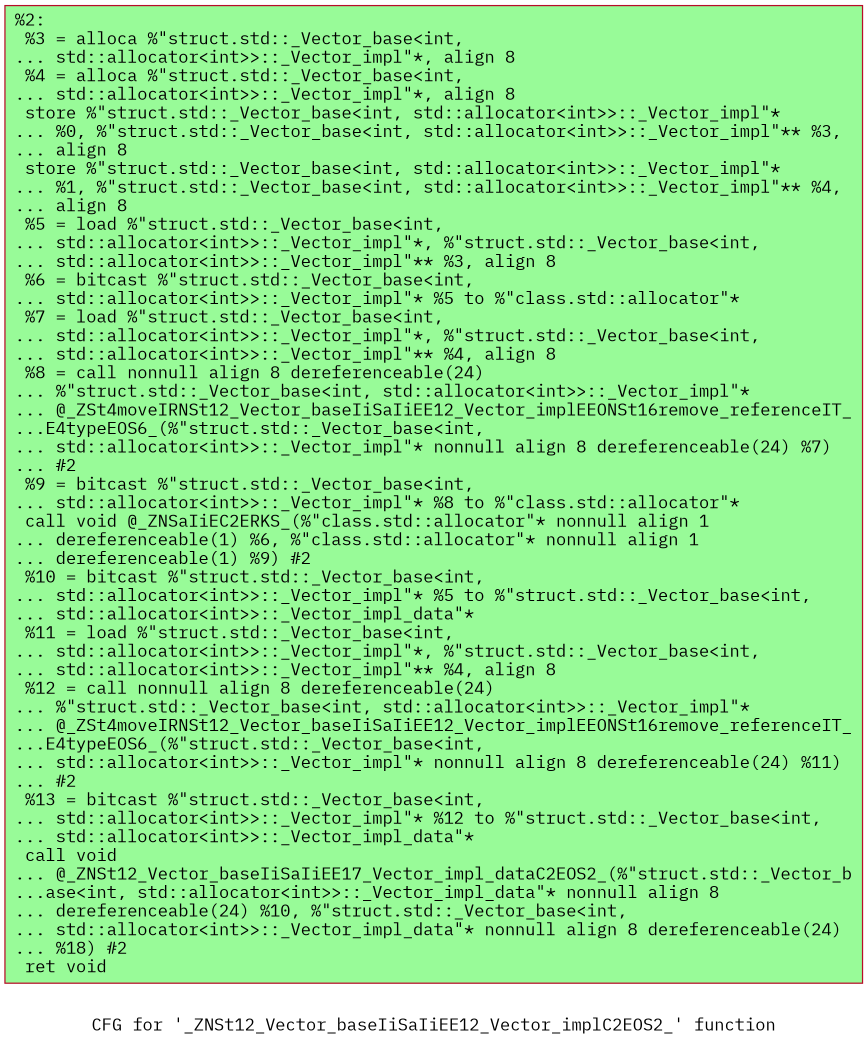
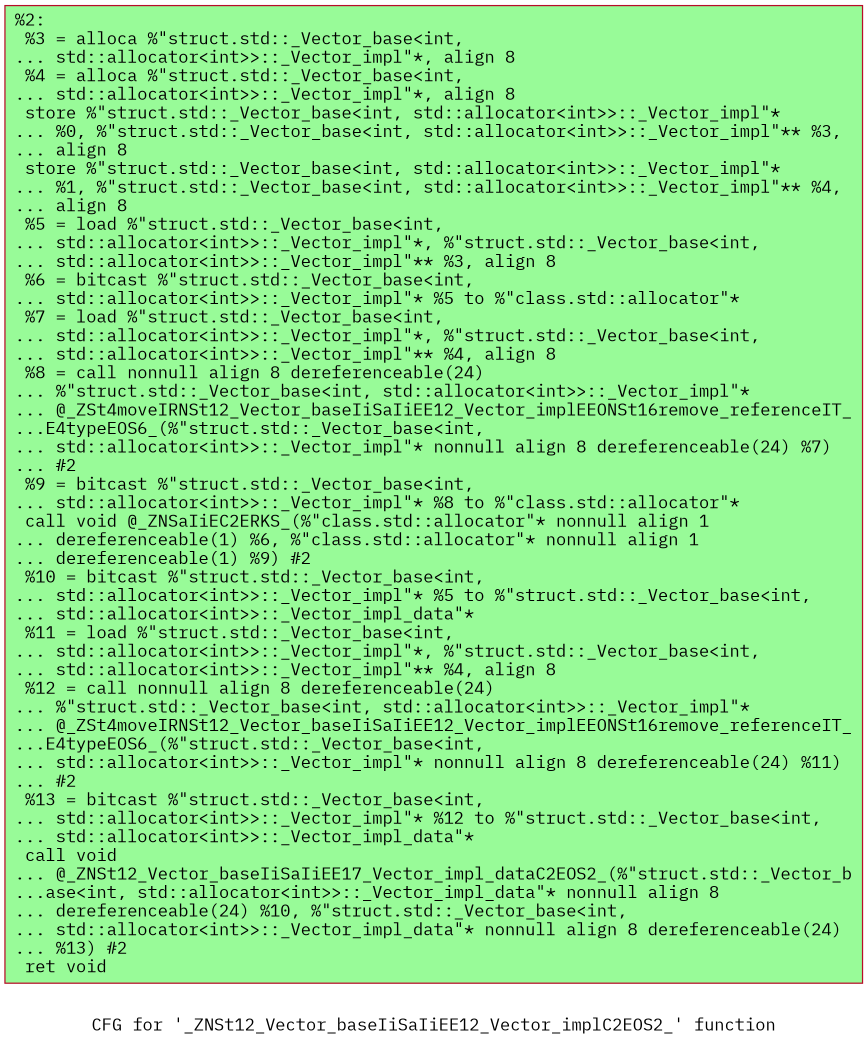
node "%2:": text "... %18) #2" -> "... %13) #2"
